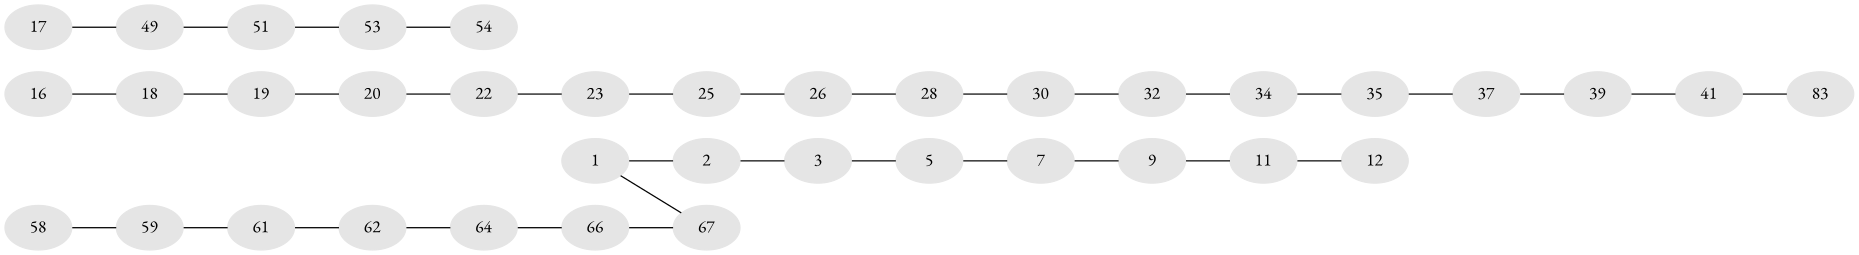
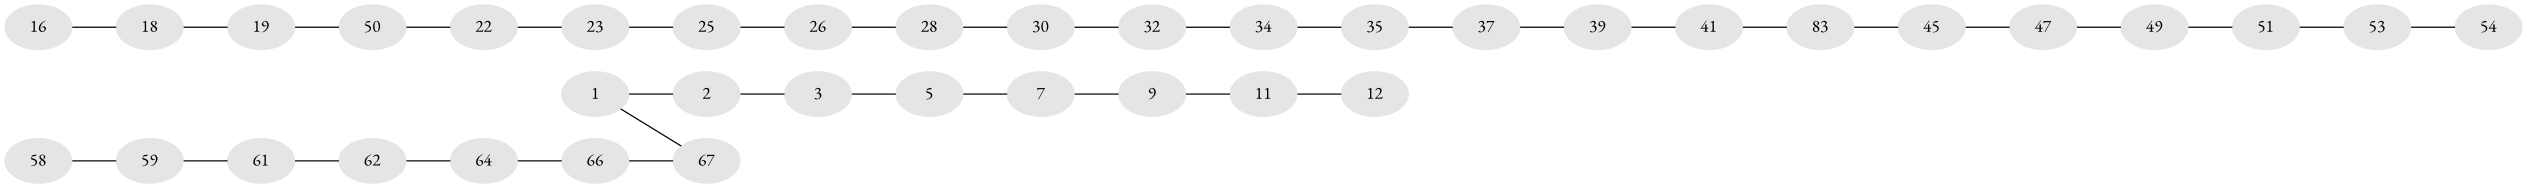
node "17": label "17" -> "47"
node "45": added
node "20": label "20" -> "50"
